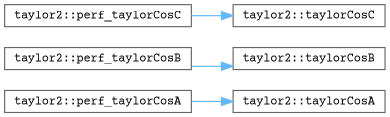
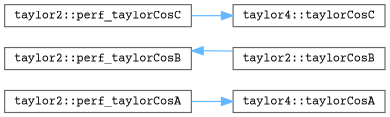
node "taylor2::taylorCosC": label "taylor2::taylorCosC" -> "taylor4::taylorCosC"
edge "taylor2::perf_taylorCosB" -> "taylor2::taylorCosB": reversed
node "taylor2::taylorCosA": label "taylor2::taylorCosA" -> "taylor4::taylorCosA"
